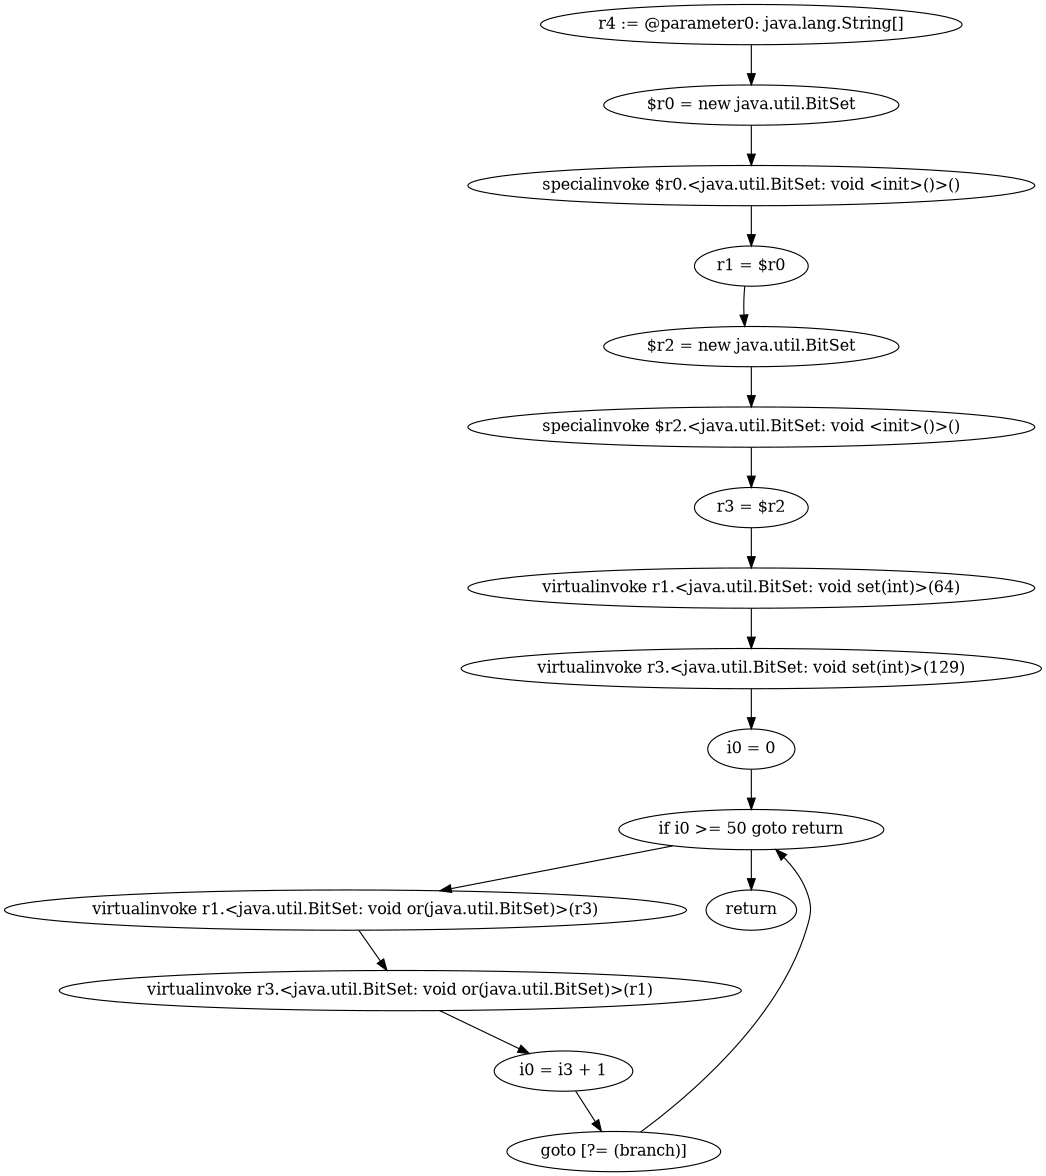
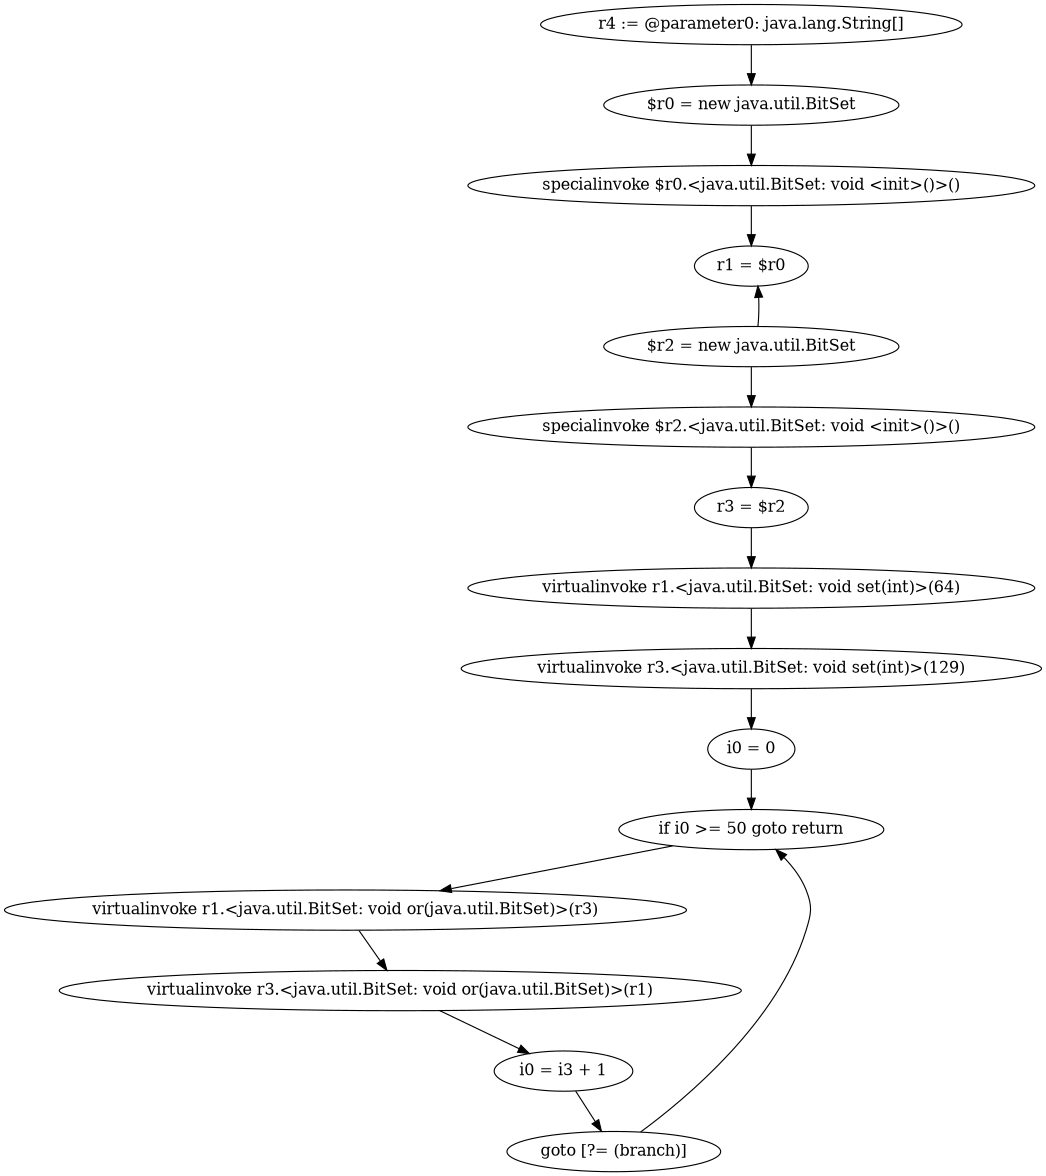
edge "r1 = $r0" -> "$r2 = new java.util.BitSet": reversed
node "return": removed
